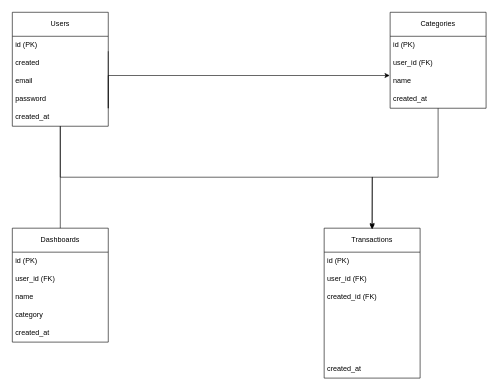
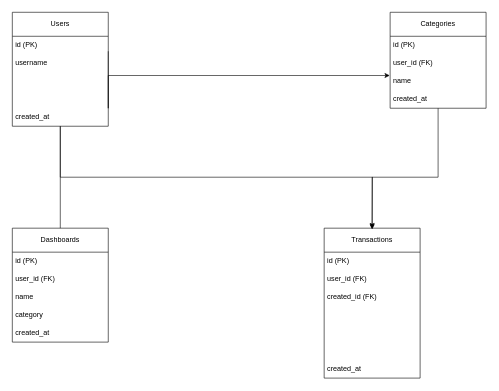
node "created": label "created" -> "username"
node "email": removed
node "password": removed
